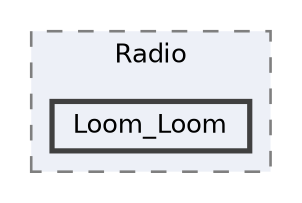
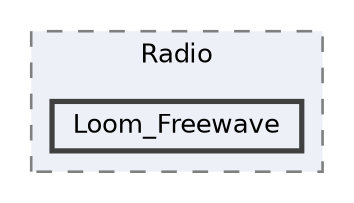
node "Loom_Loom": label "Loom_Loom" -> "Loom_Freewave"
